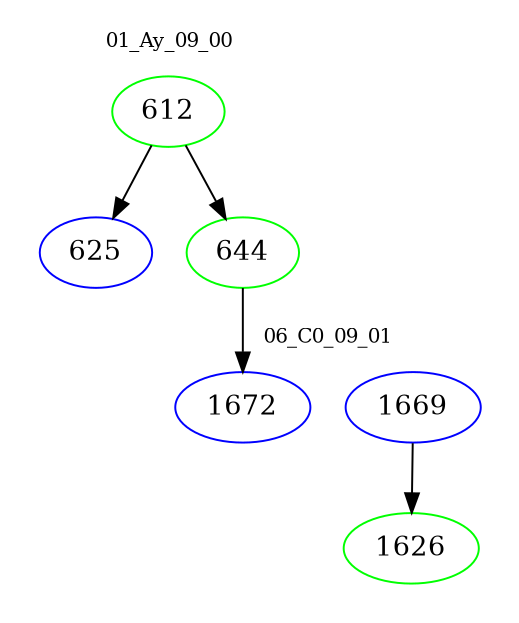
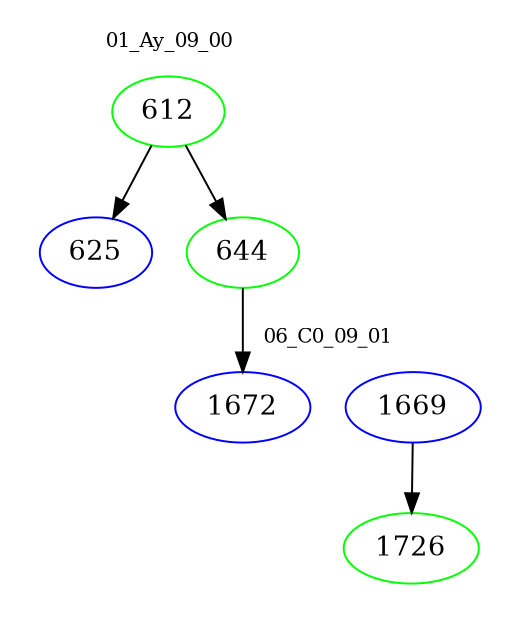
node "1626": label "1626" -> "1726"
